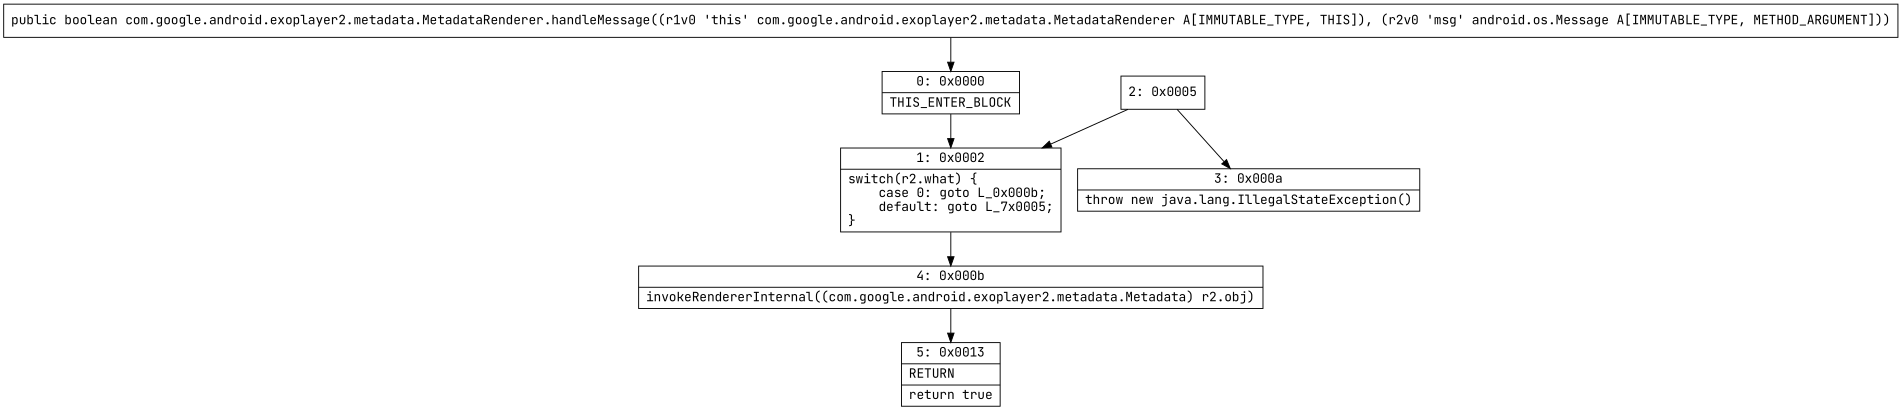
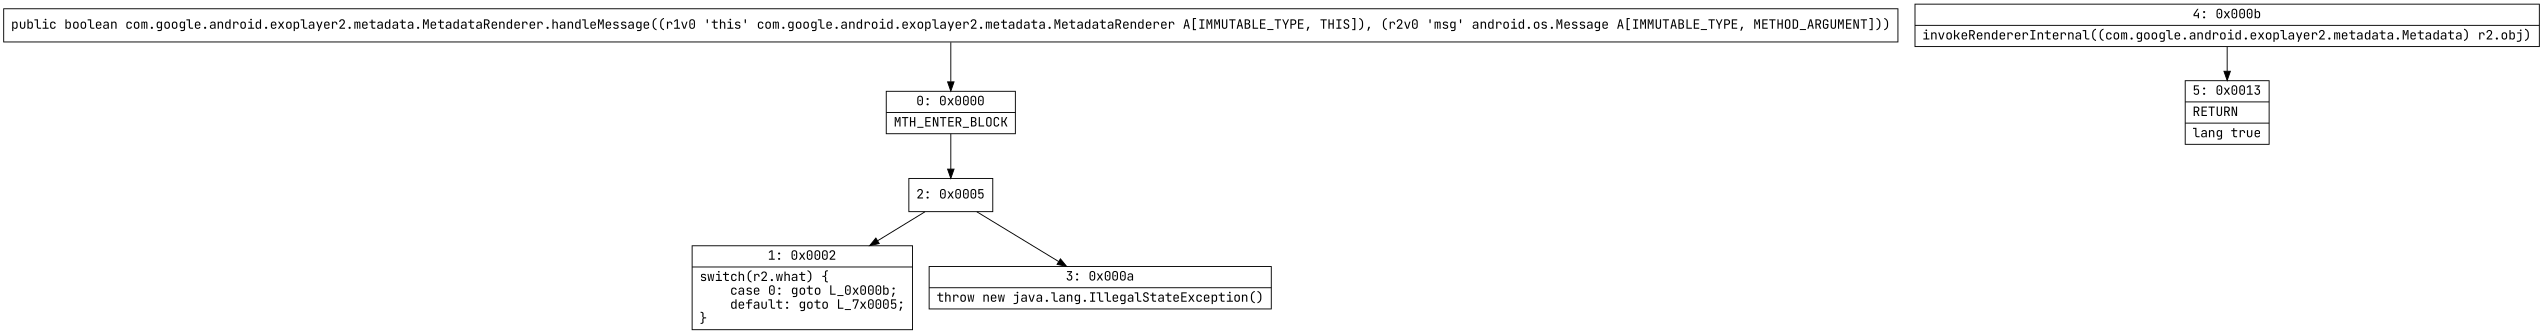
node "0: 0x0000": text "THIS_ENTER_BLOCK" -> "MTH_ENTER_BLOCK"
edge "0: 0x0000" -> "1: 0x0002": now "0: 0x0000" -> "2: 0x0005"
edge "1: 0x0002" -> "4: 0x000b": removed
node "5: 0x0013": text "return true" -> "lang true"
